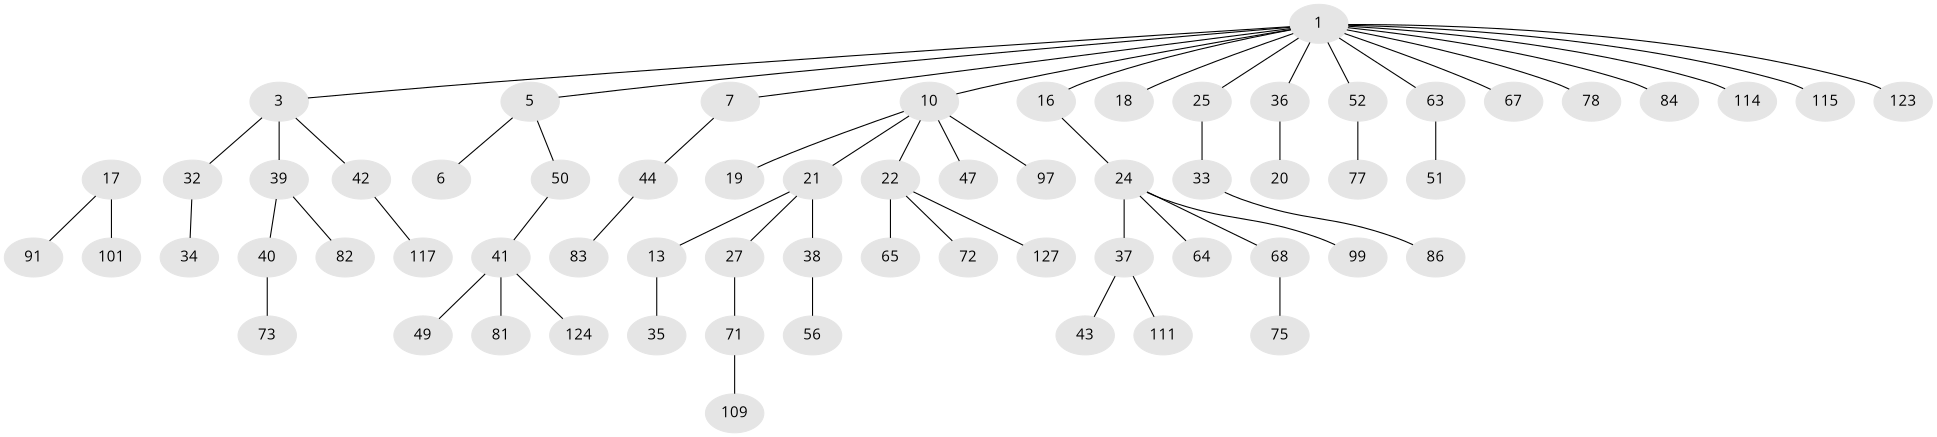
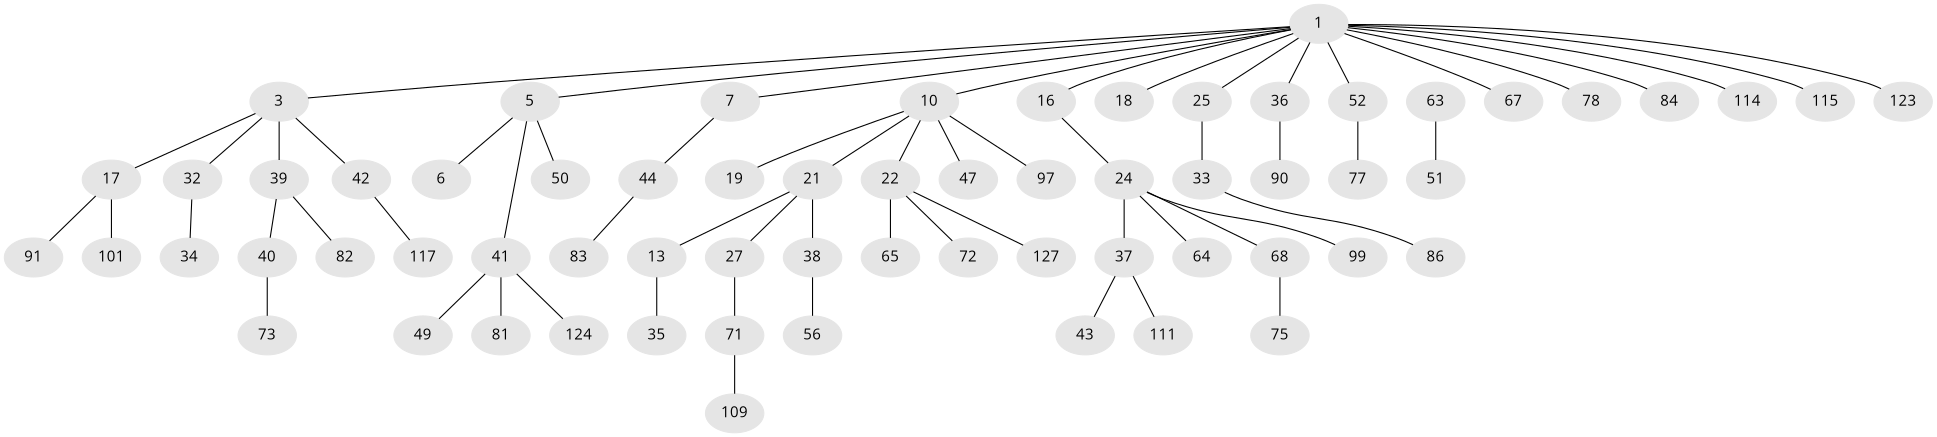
edge "1" -- "63": removed
edge "3" -- "17": added
node "20": label "20" -> "90"
edge "50" -- "41": now "5" -- "41"
